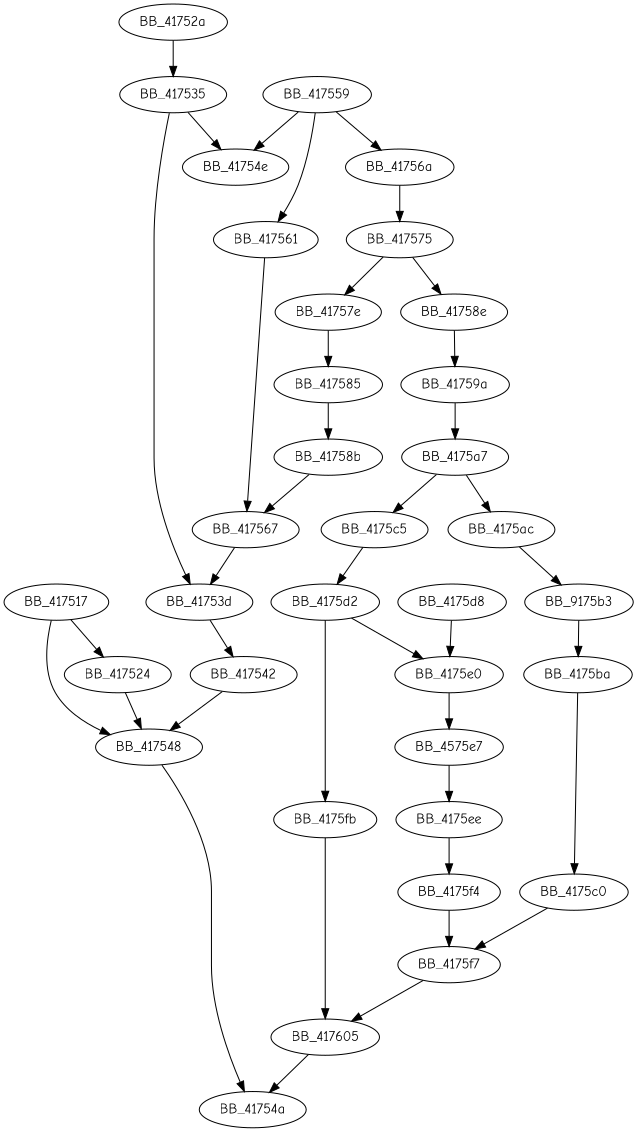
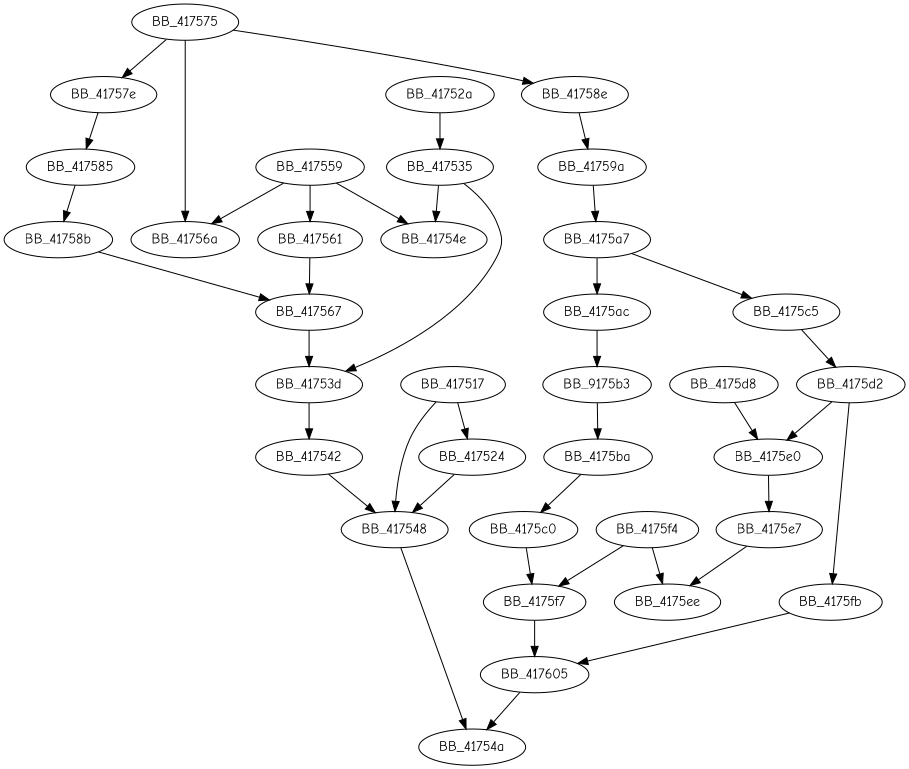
edge "BB_41756a" -> "BB_417575": reversed
node "BB_4575e7": label "BB_4575e7" -> "BB_4175e7"
edge "BB_4175ee" -> "BB_4175f4": reversed
